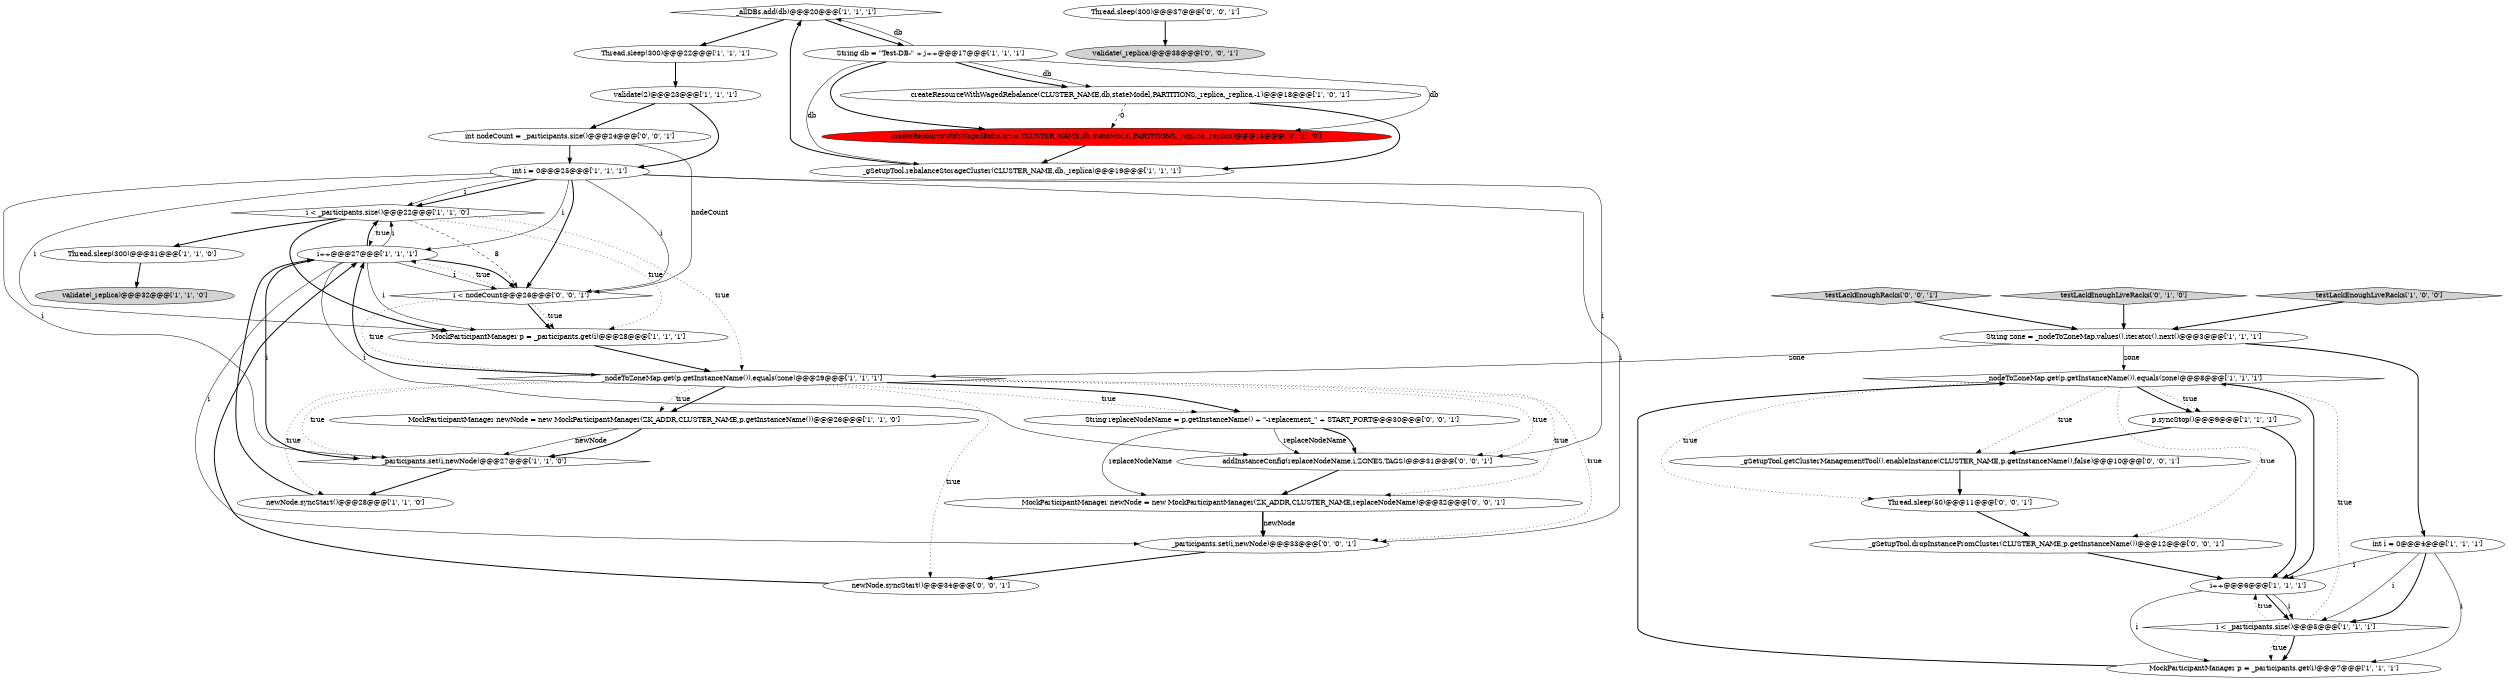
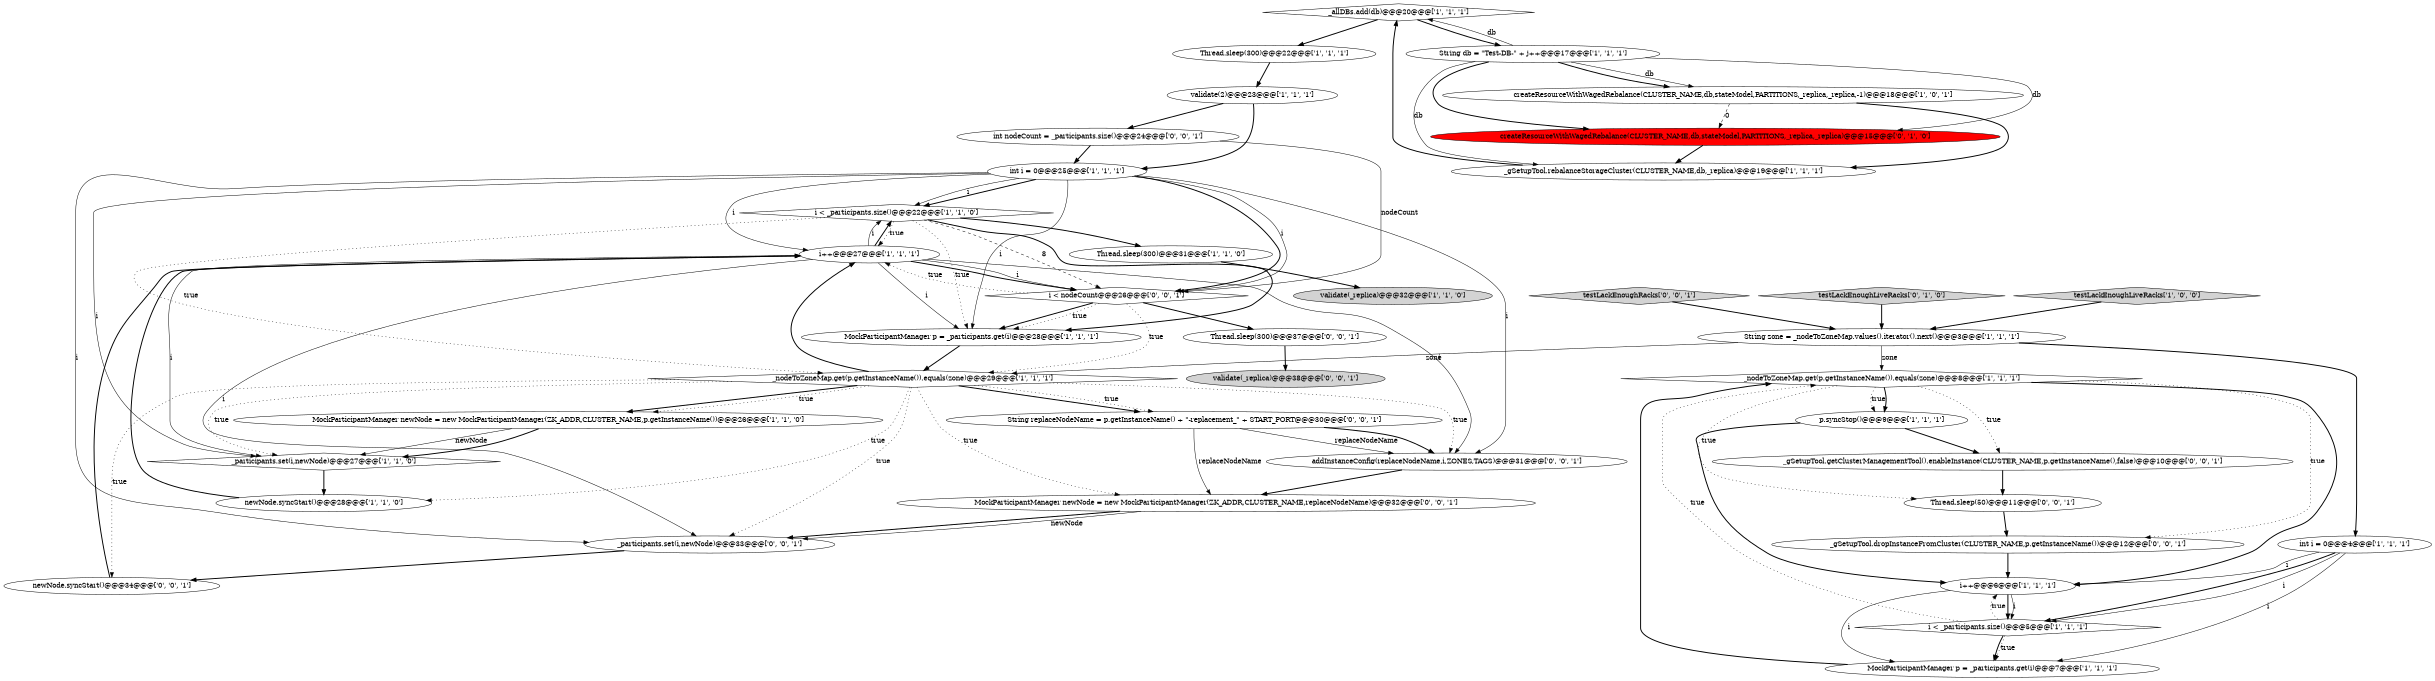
edge "i < nodeCount@@@26@@@['0', '0', '1']" -> "Thread.sleep(300)@@@37@@@['0', '0', '1']": added
edge "i++@@@27@@@['1', '1', '1']" -> "_participants.set(i,newNode)@@@27@@@['1', '1', '0']": style bold -> solid
